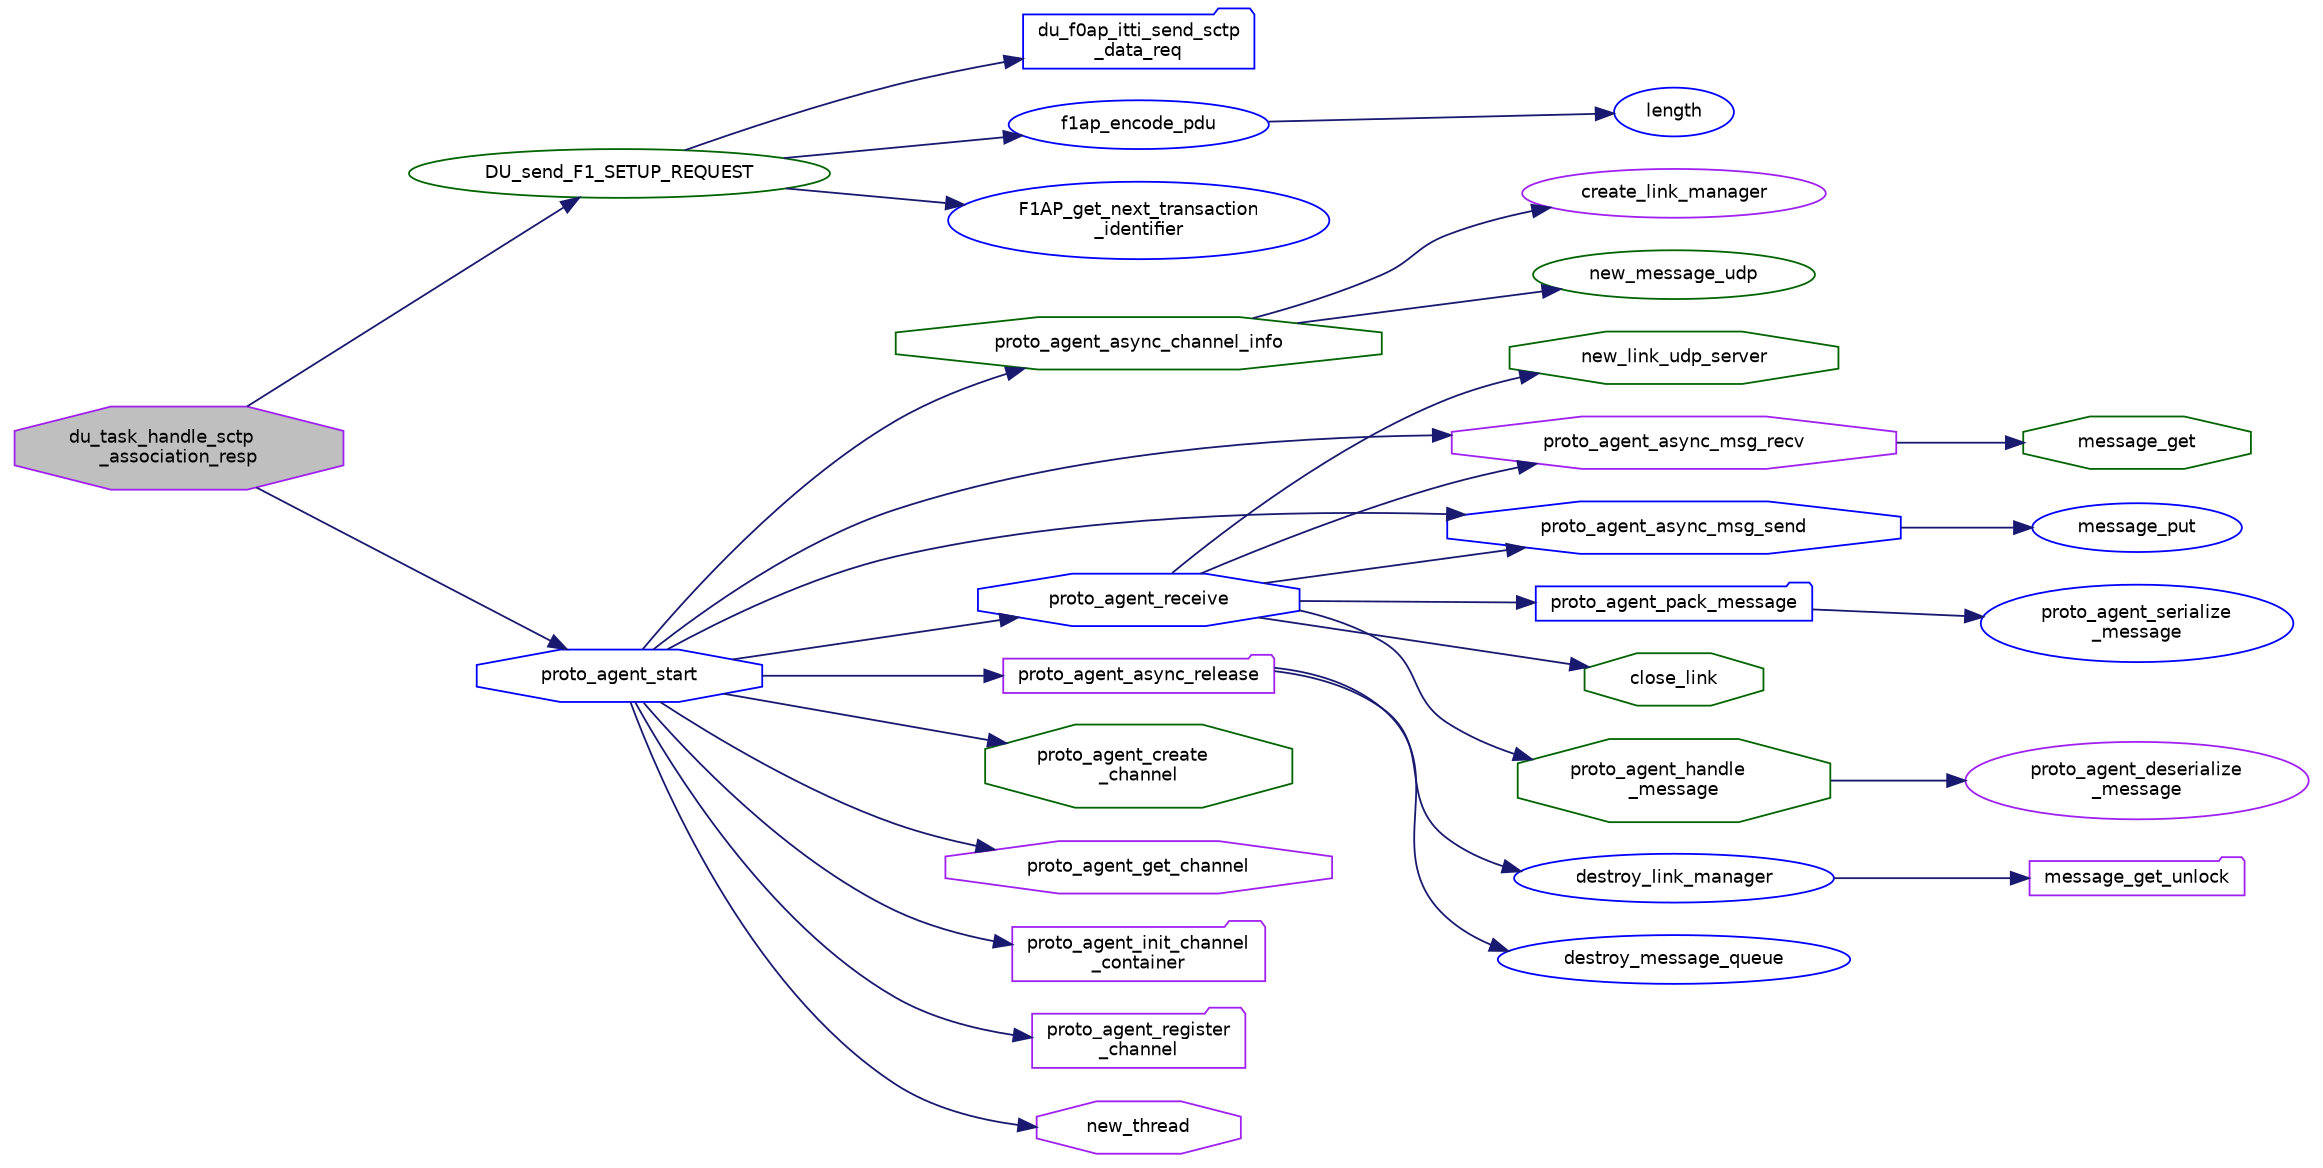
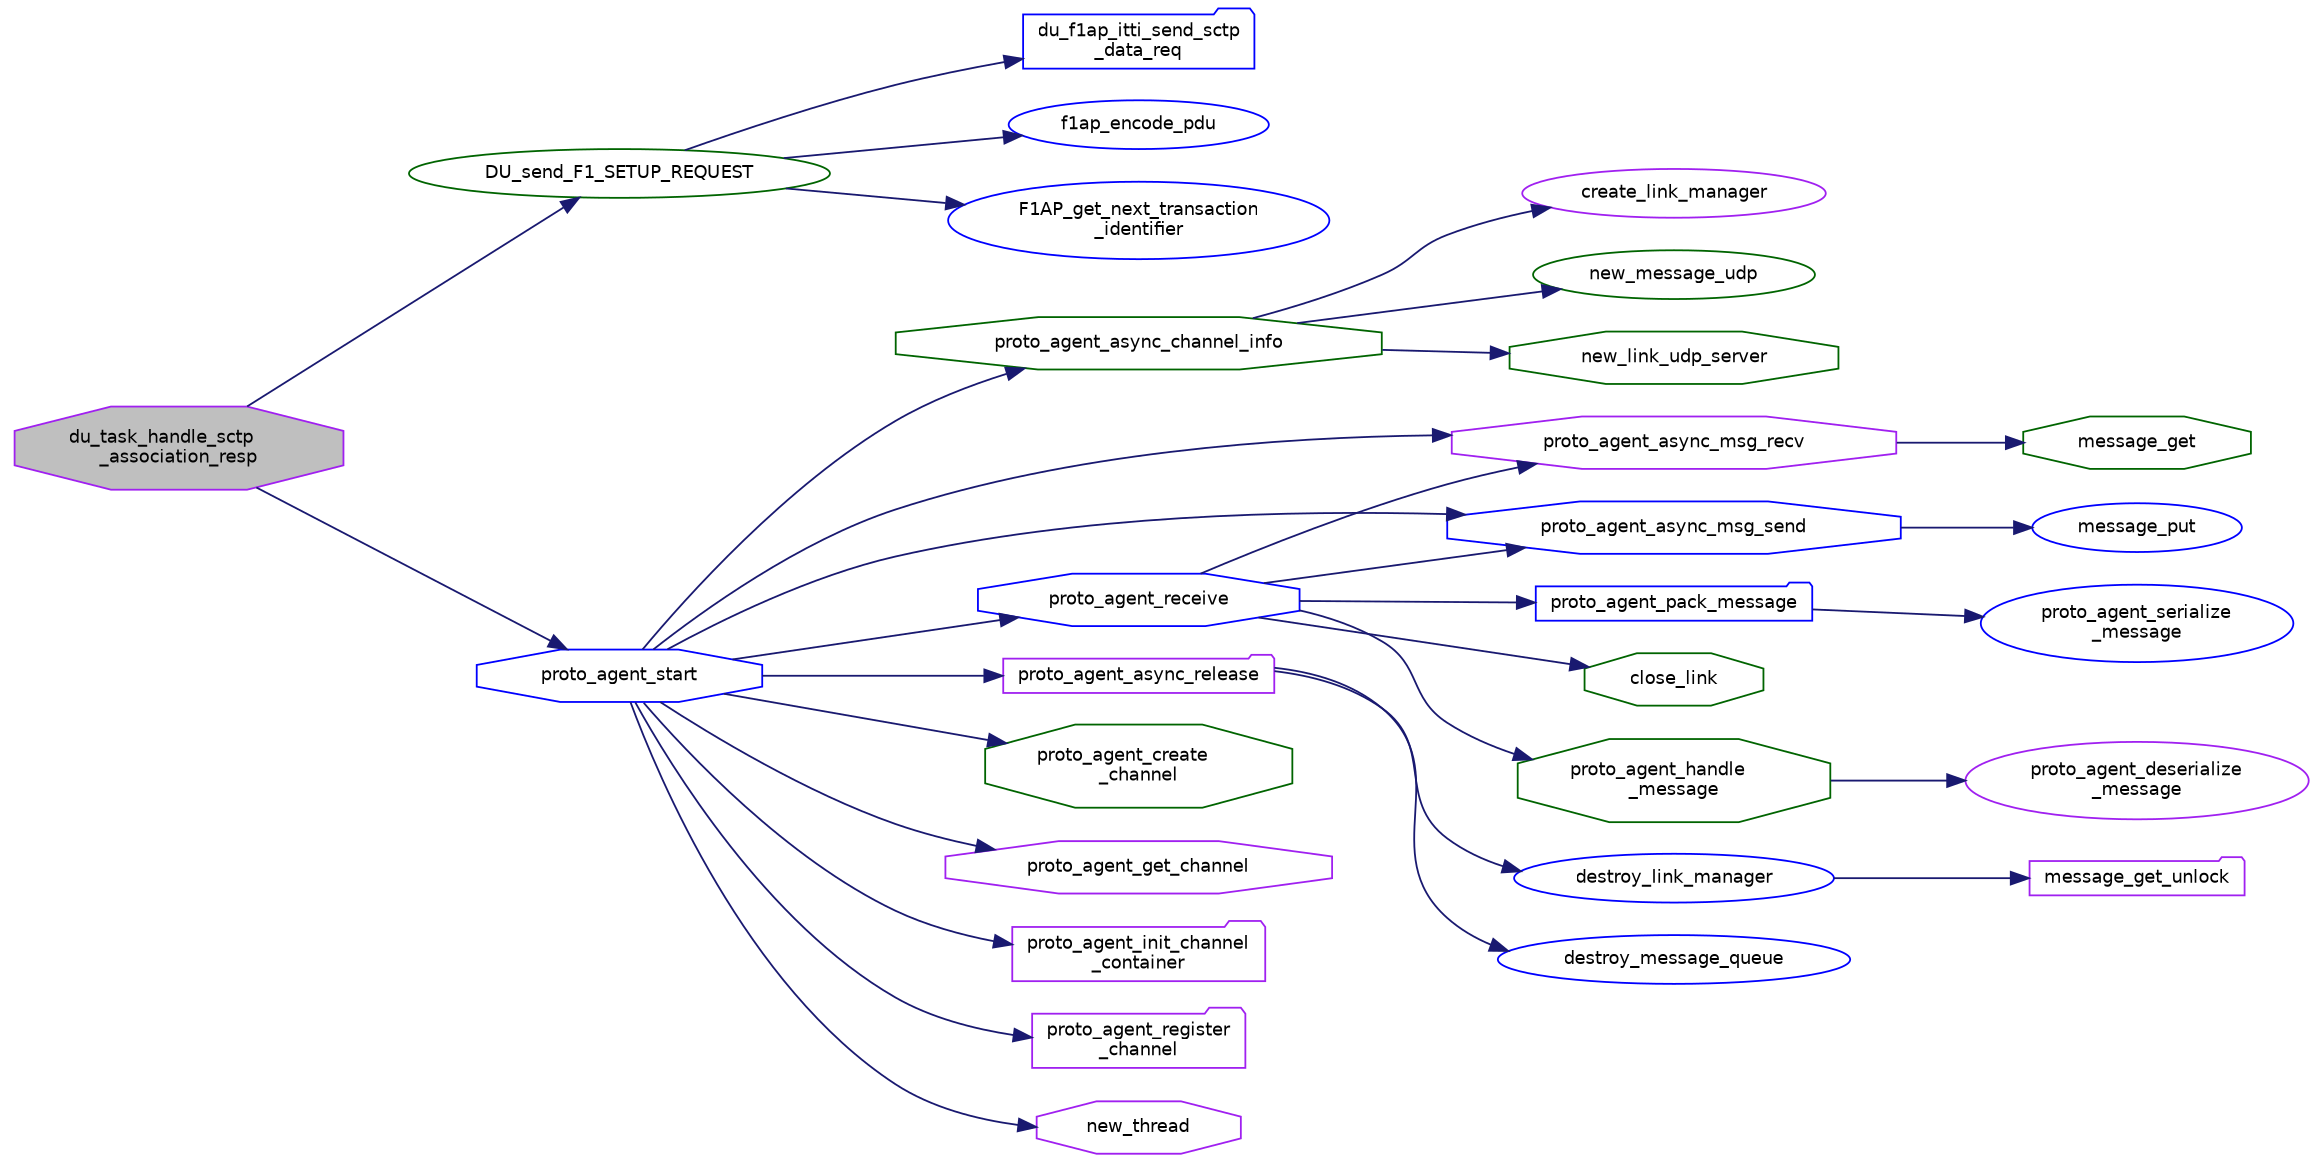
node "du_f0ap_itti_send_sctp _data_req": label "du_f0ap_itti_send_sctp _data_req" -> "du_f1ap_itti_send_sctp _data_req"
node "length": removed
edge "proto_agent_receive" -> "new_link_udp_server": now "proto_agent_async_channel_info" -> "new_link_udp_server"
